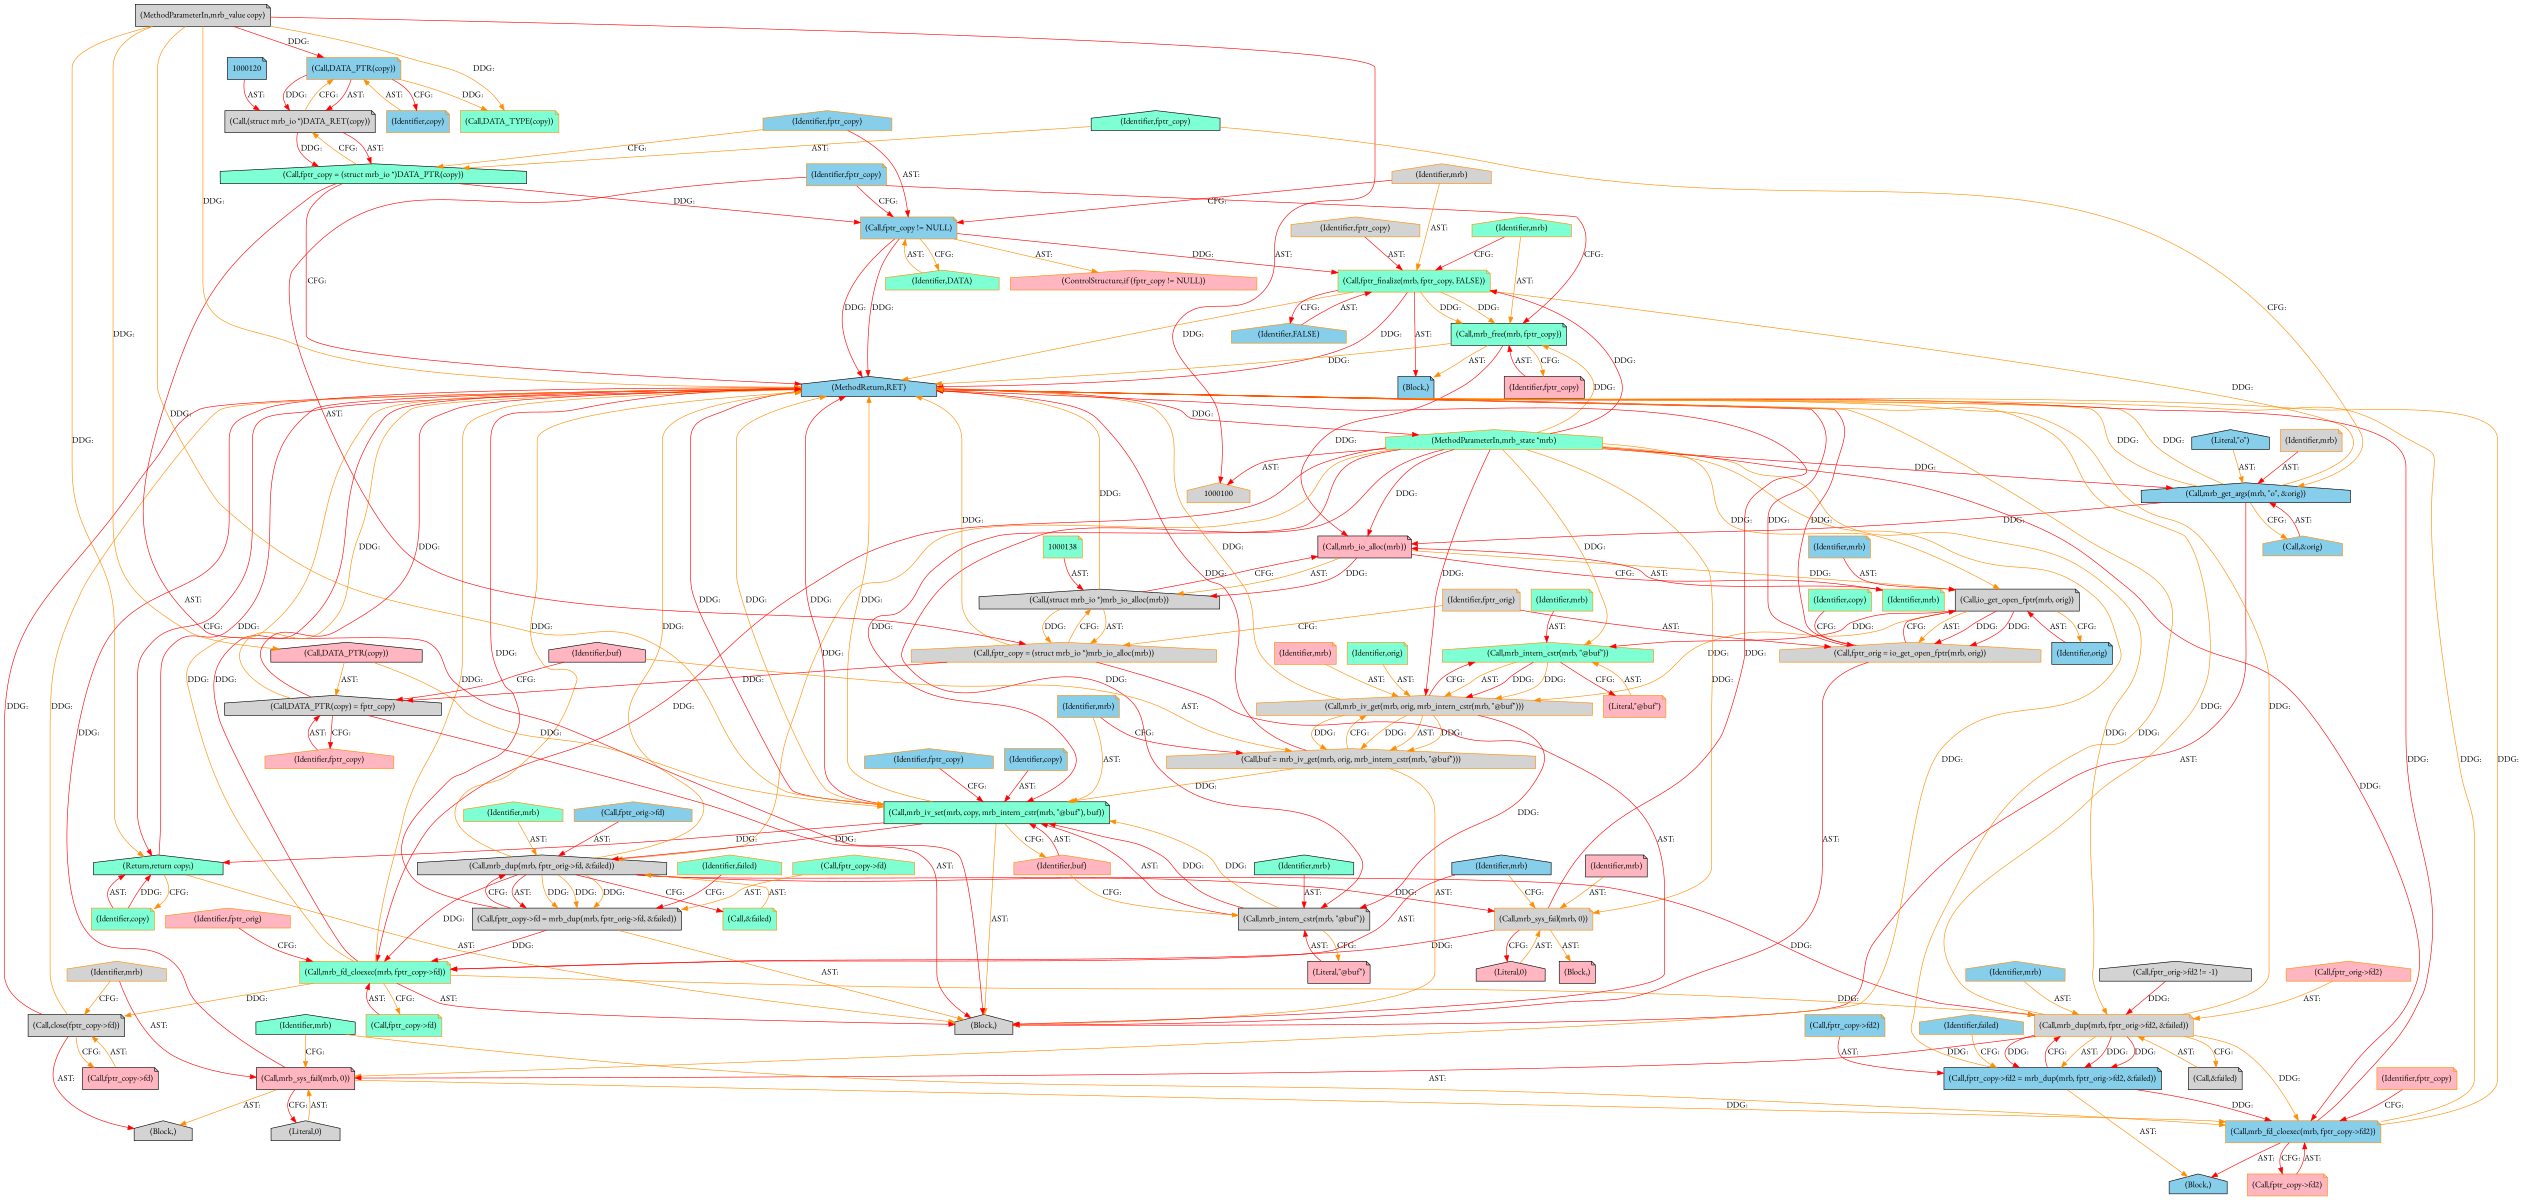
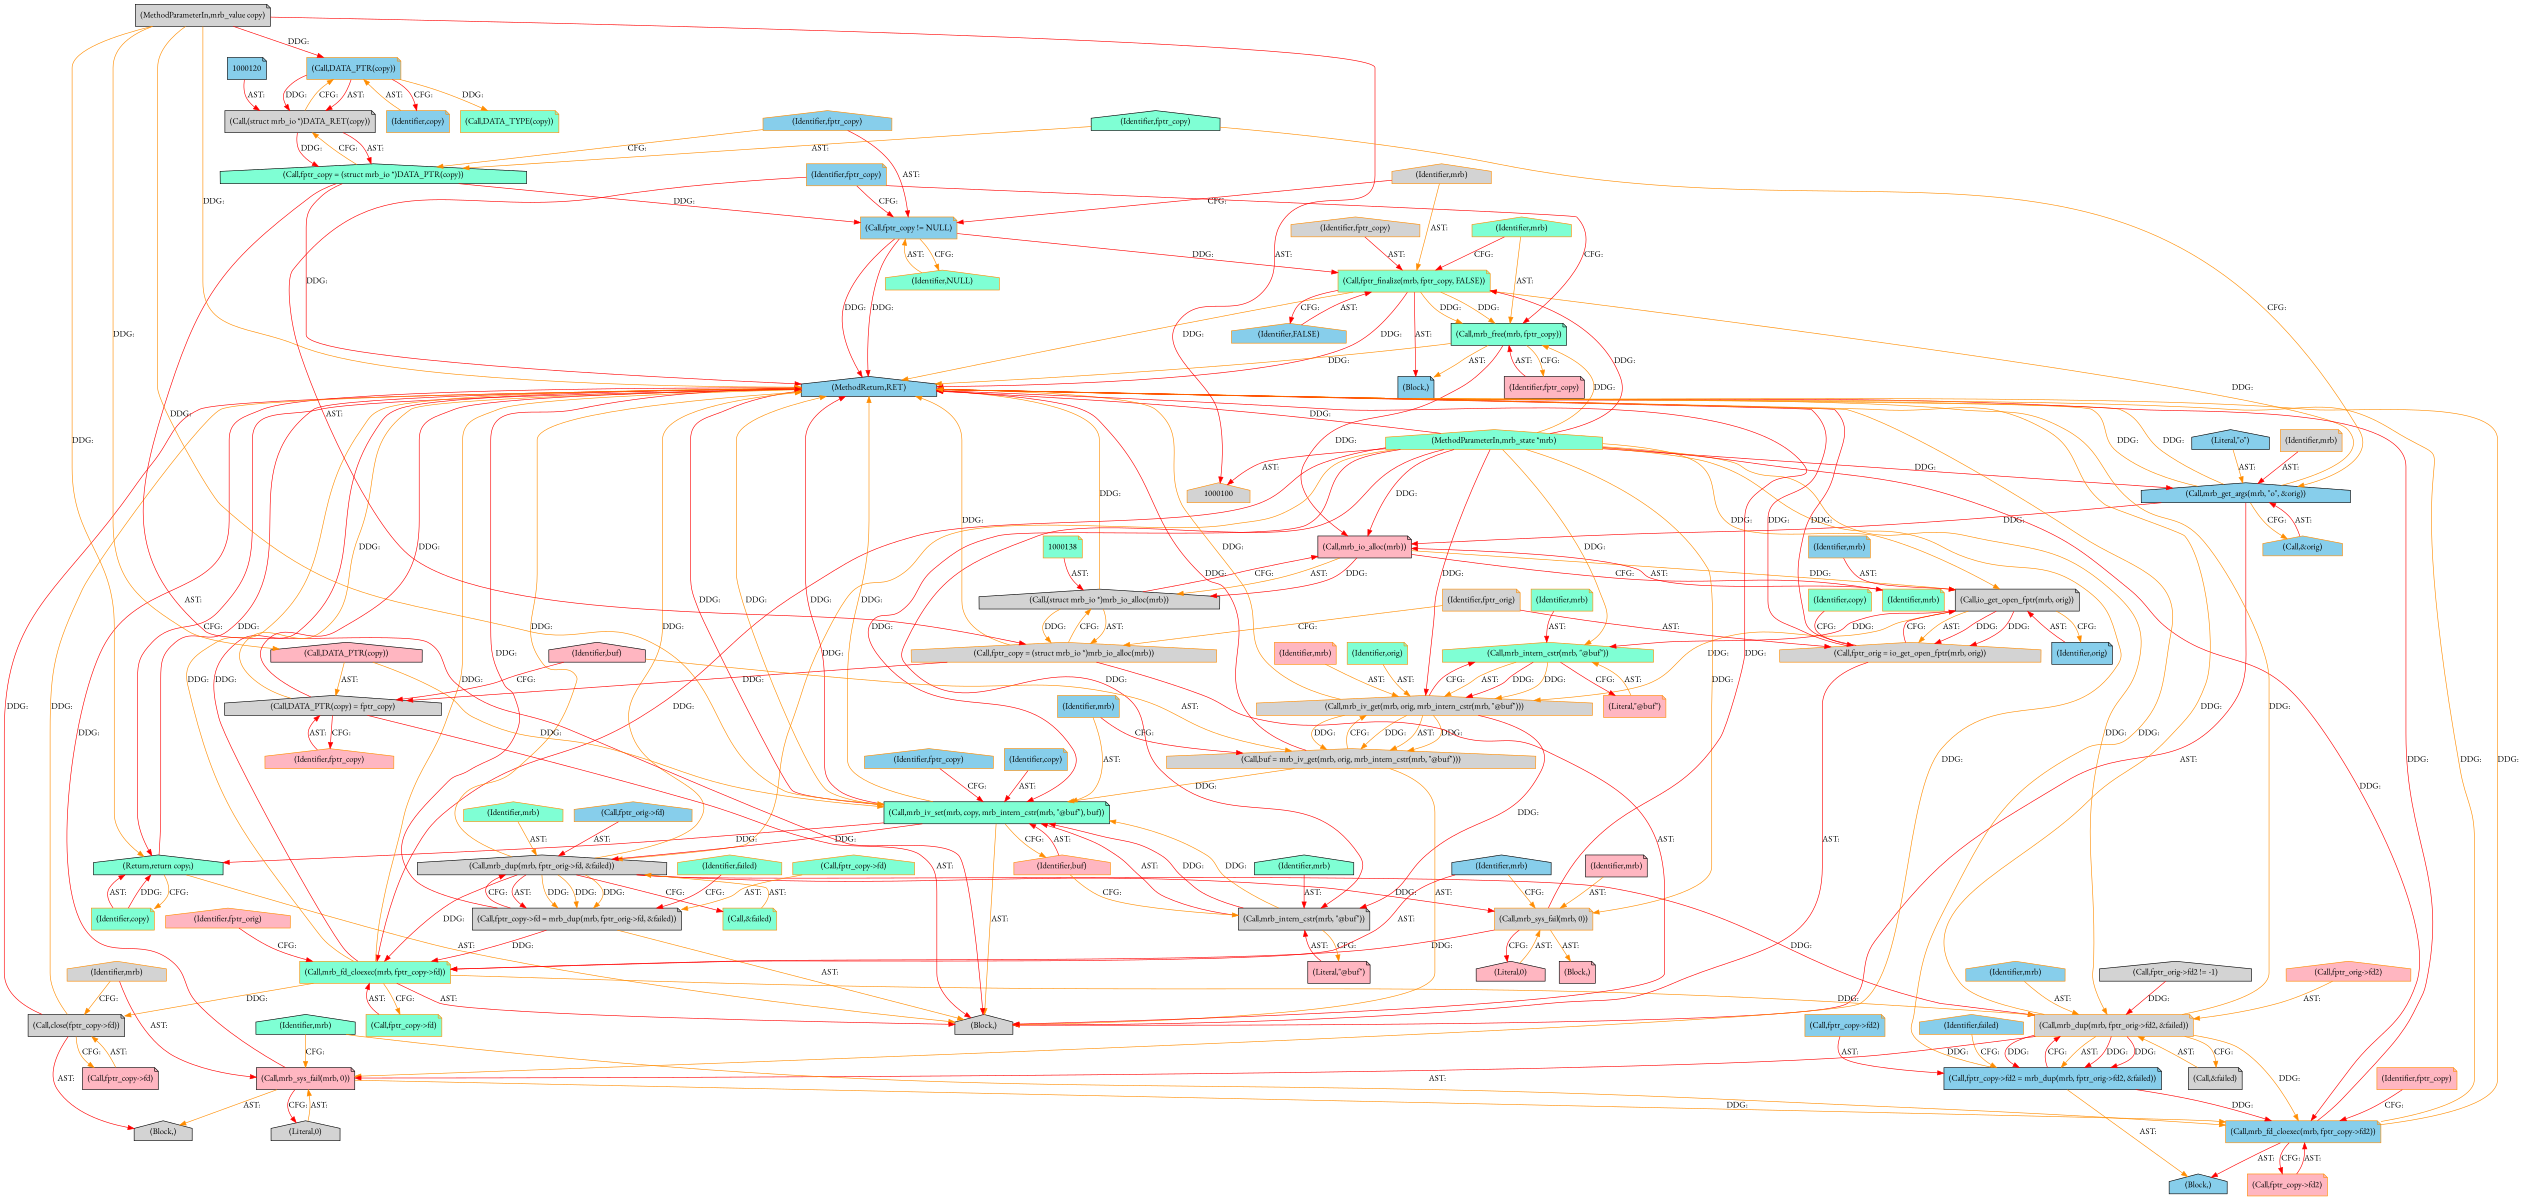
edge "(MethodParameterIn,mrb_value copy)" -> "(Call,DATA_TYPE(copy))": removed, label "DDG:"
edge "(Call,fptr_copy = (struct mrb_io *)DATA_PTR(copy))" -> "(MethodReturn,RET)": label "CFG: " -> "DDG: "
node "(Identifier,DATA)": label "(Identifier,DATA)" -> "(Identifier,NULL)"
node "(ControlStructure,if (fptr_copy != NULL))": removed
edge "(MethodReturn,RET)" -> "(MethodParameterIn,mrb_state *mrb)": reversed
